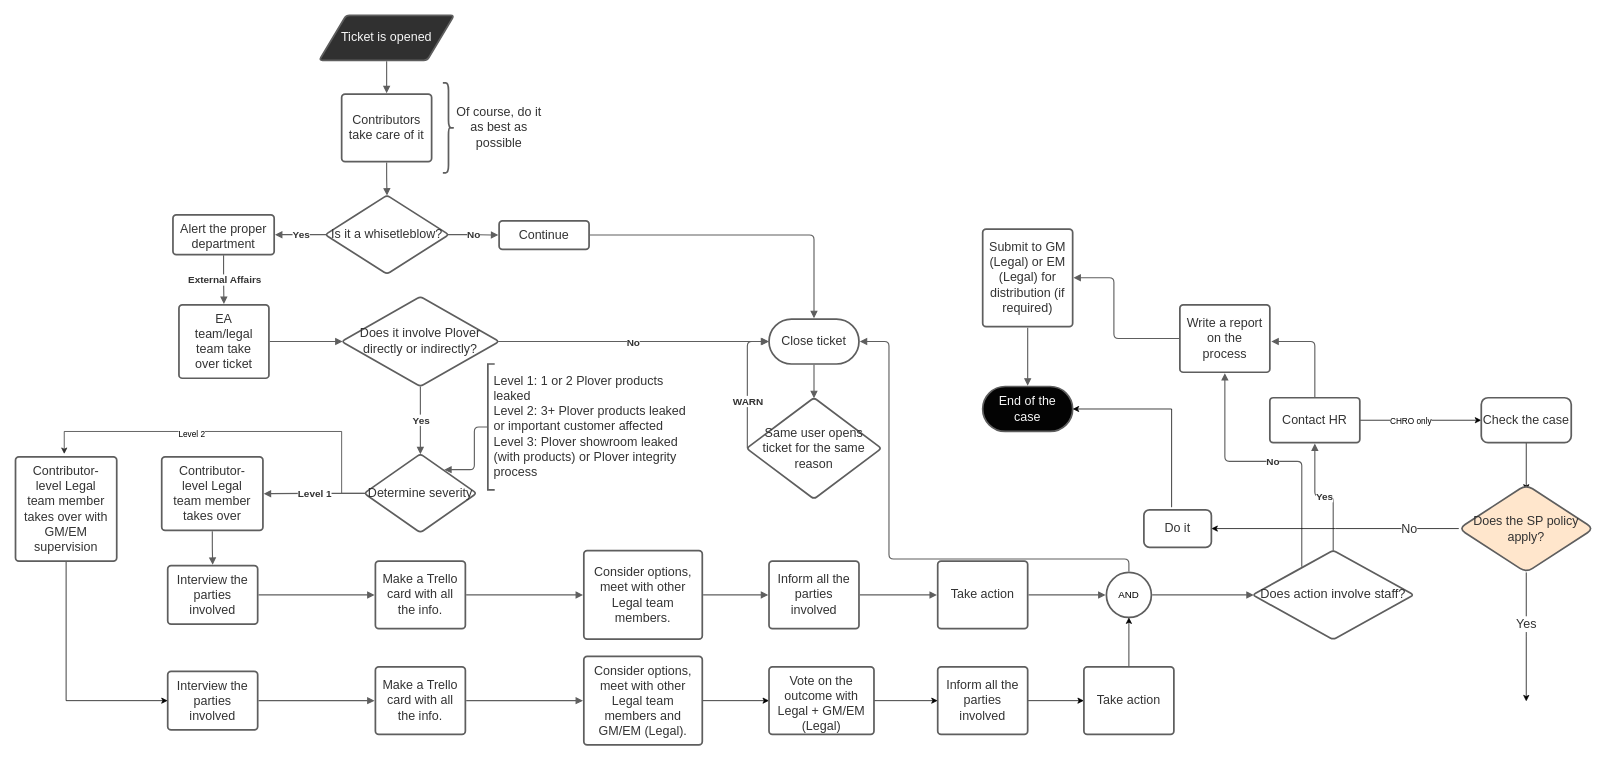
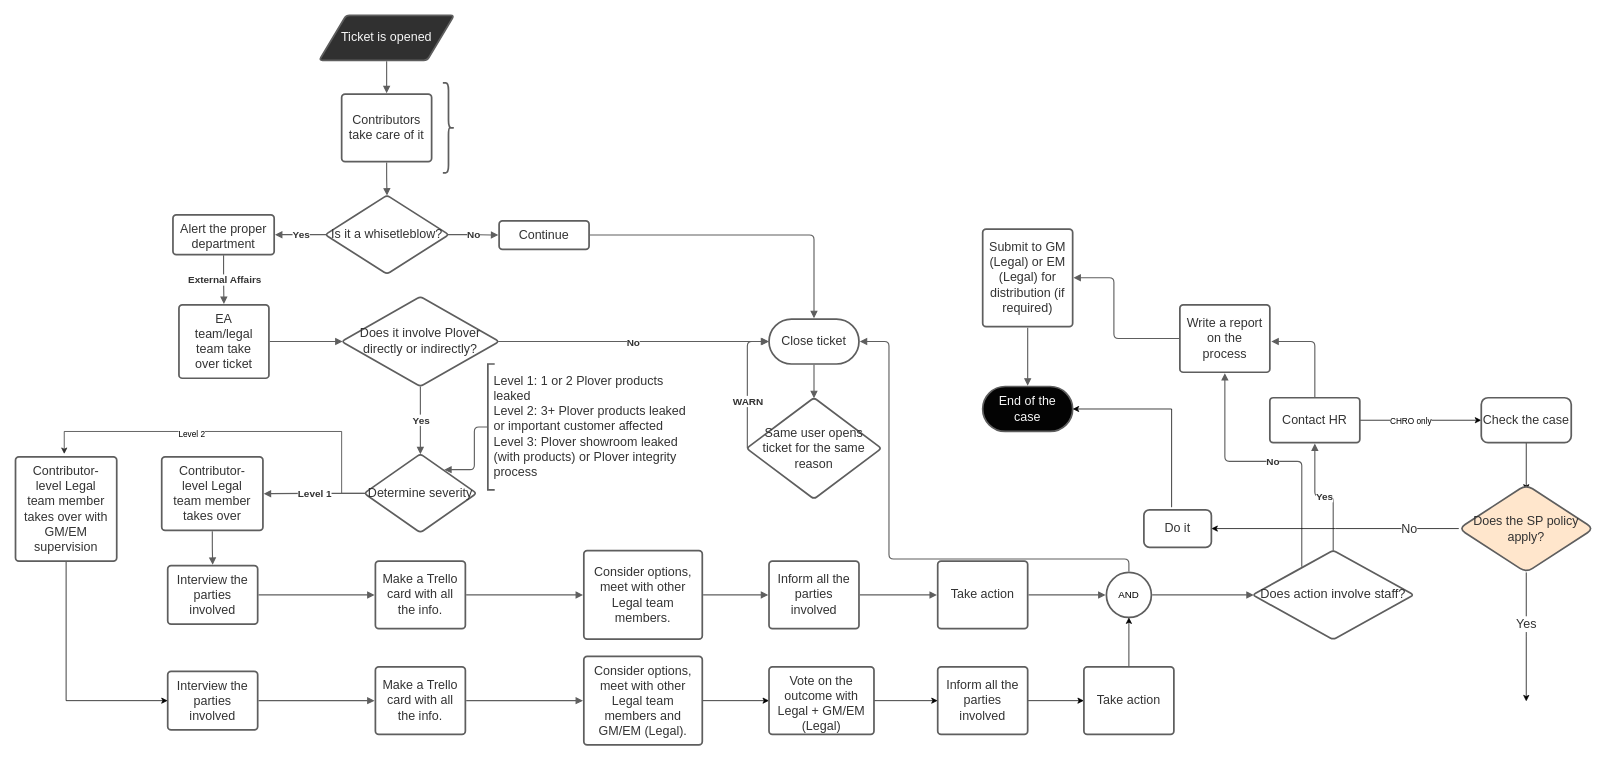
node "Of course, do it as best as possible": removed
